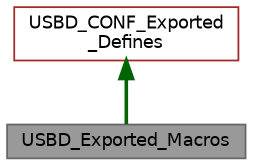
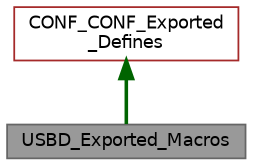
node "USBD_CONF_Exported _Defines": label "USBD_CONF_Exported _Defines" -> "CONF_CONF_Exported _Defines"
